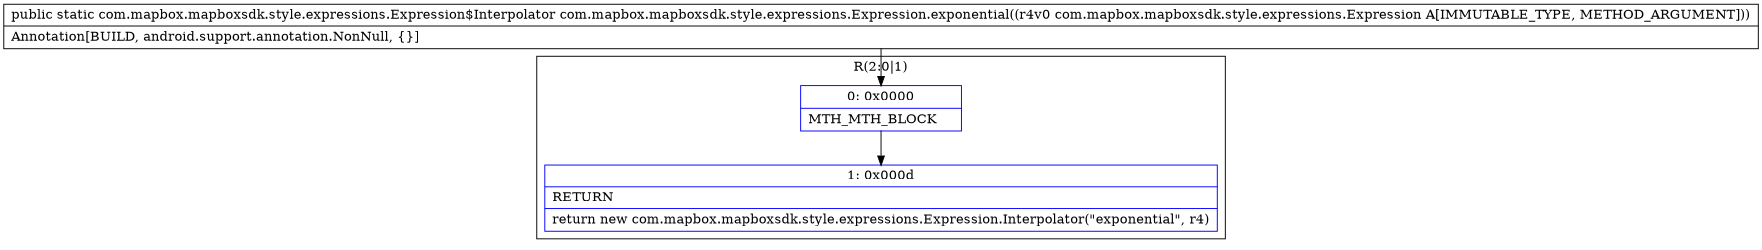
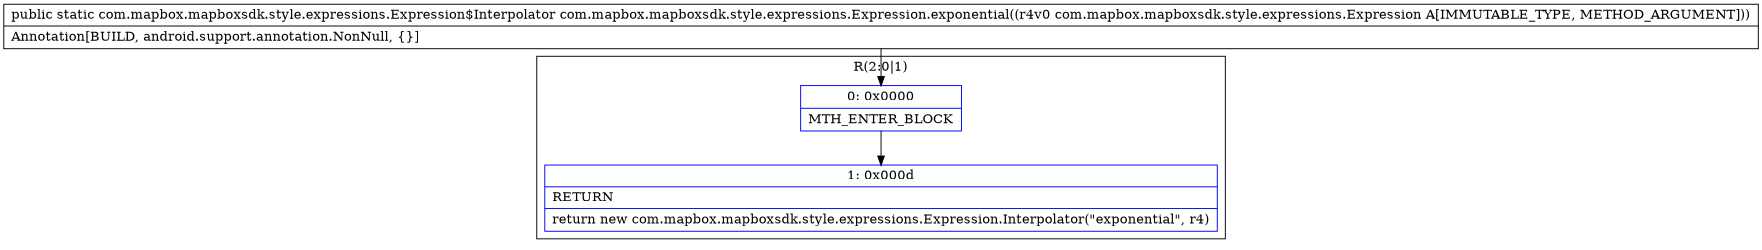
node "0: 0x0000": text "MTH_MTH_BLOCK" -> "MTH_ENTER_BLOCK"
